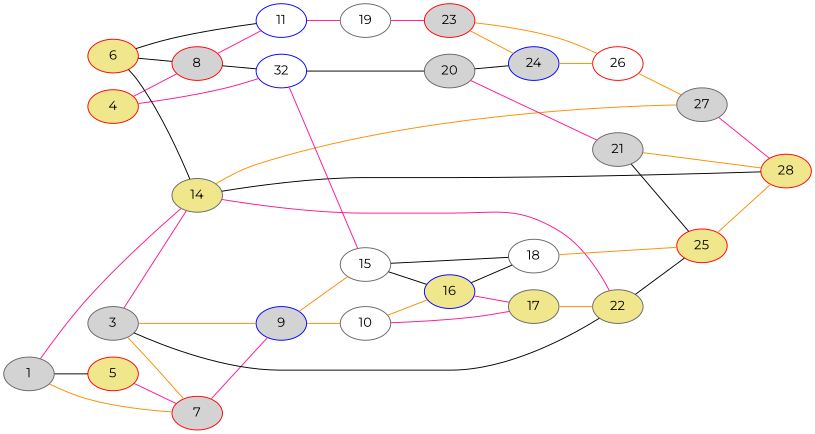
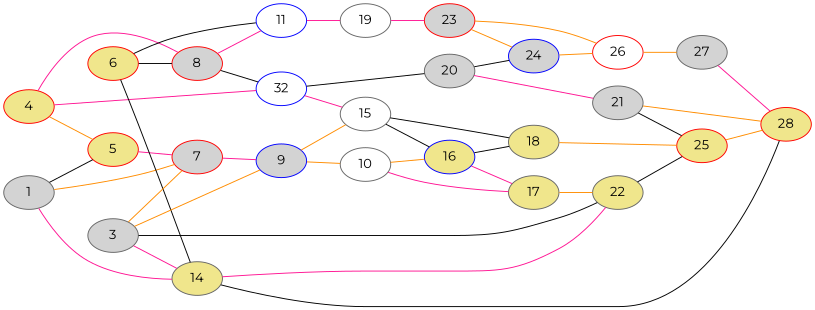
edge "27" -- "14": removed
edge "4" -- "5": added
node "18": fillcolor white -> khaki
